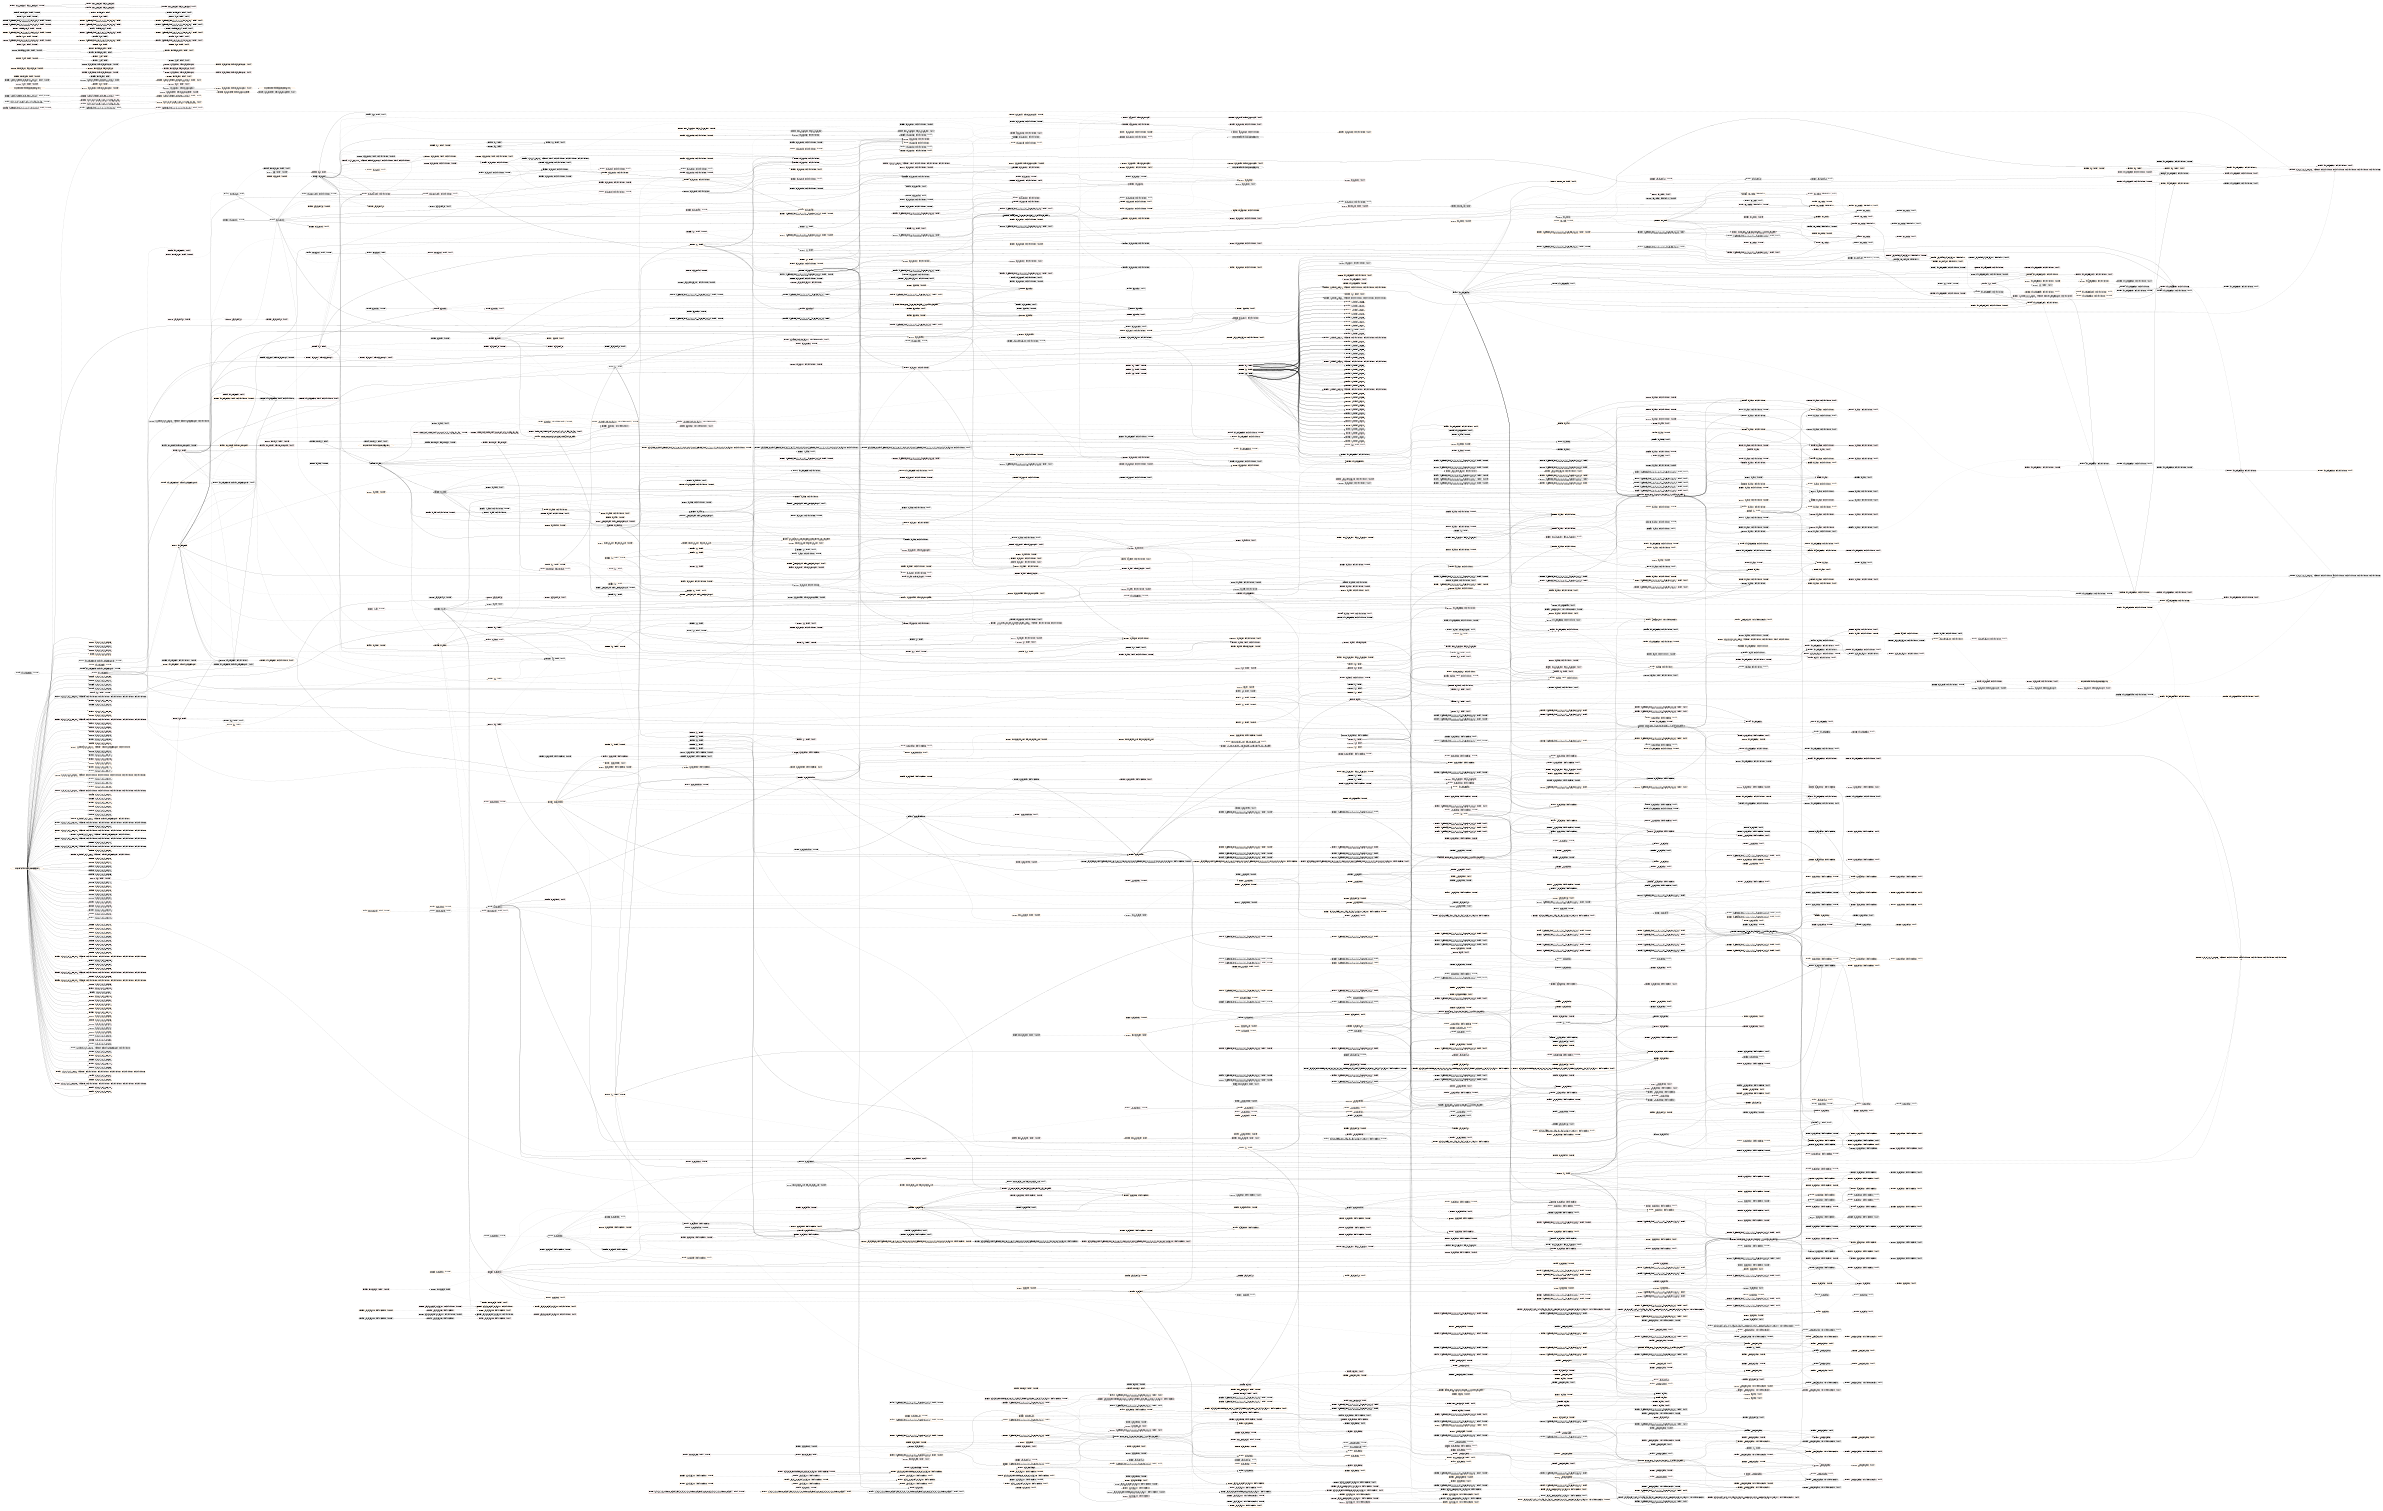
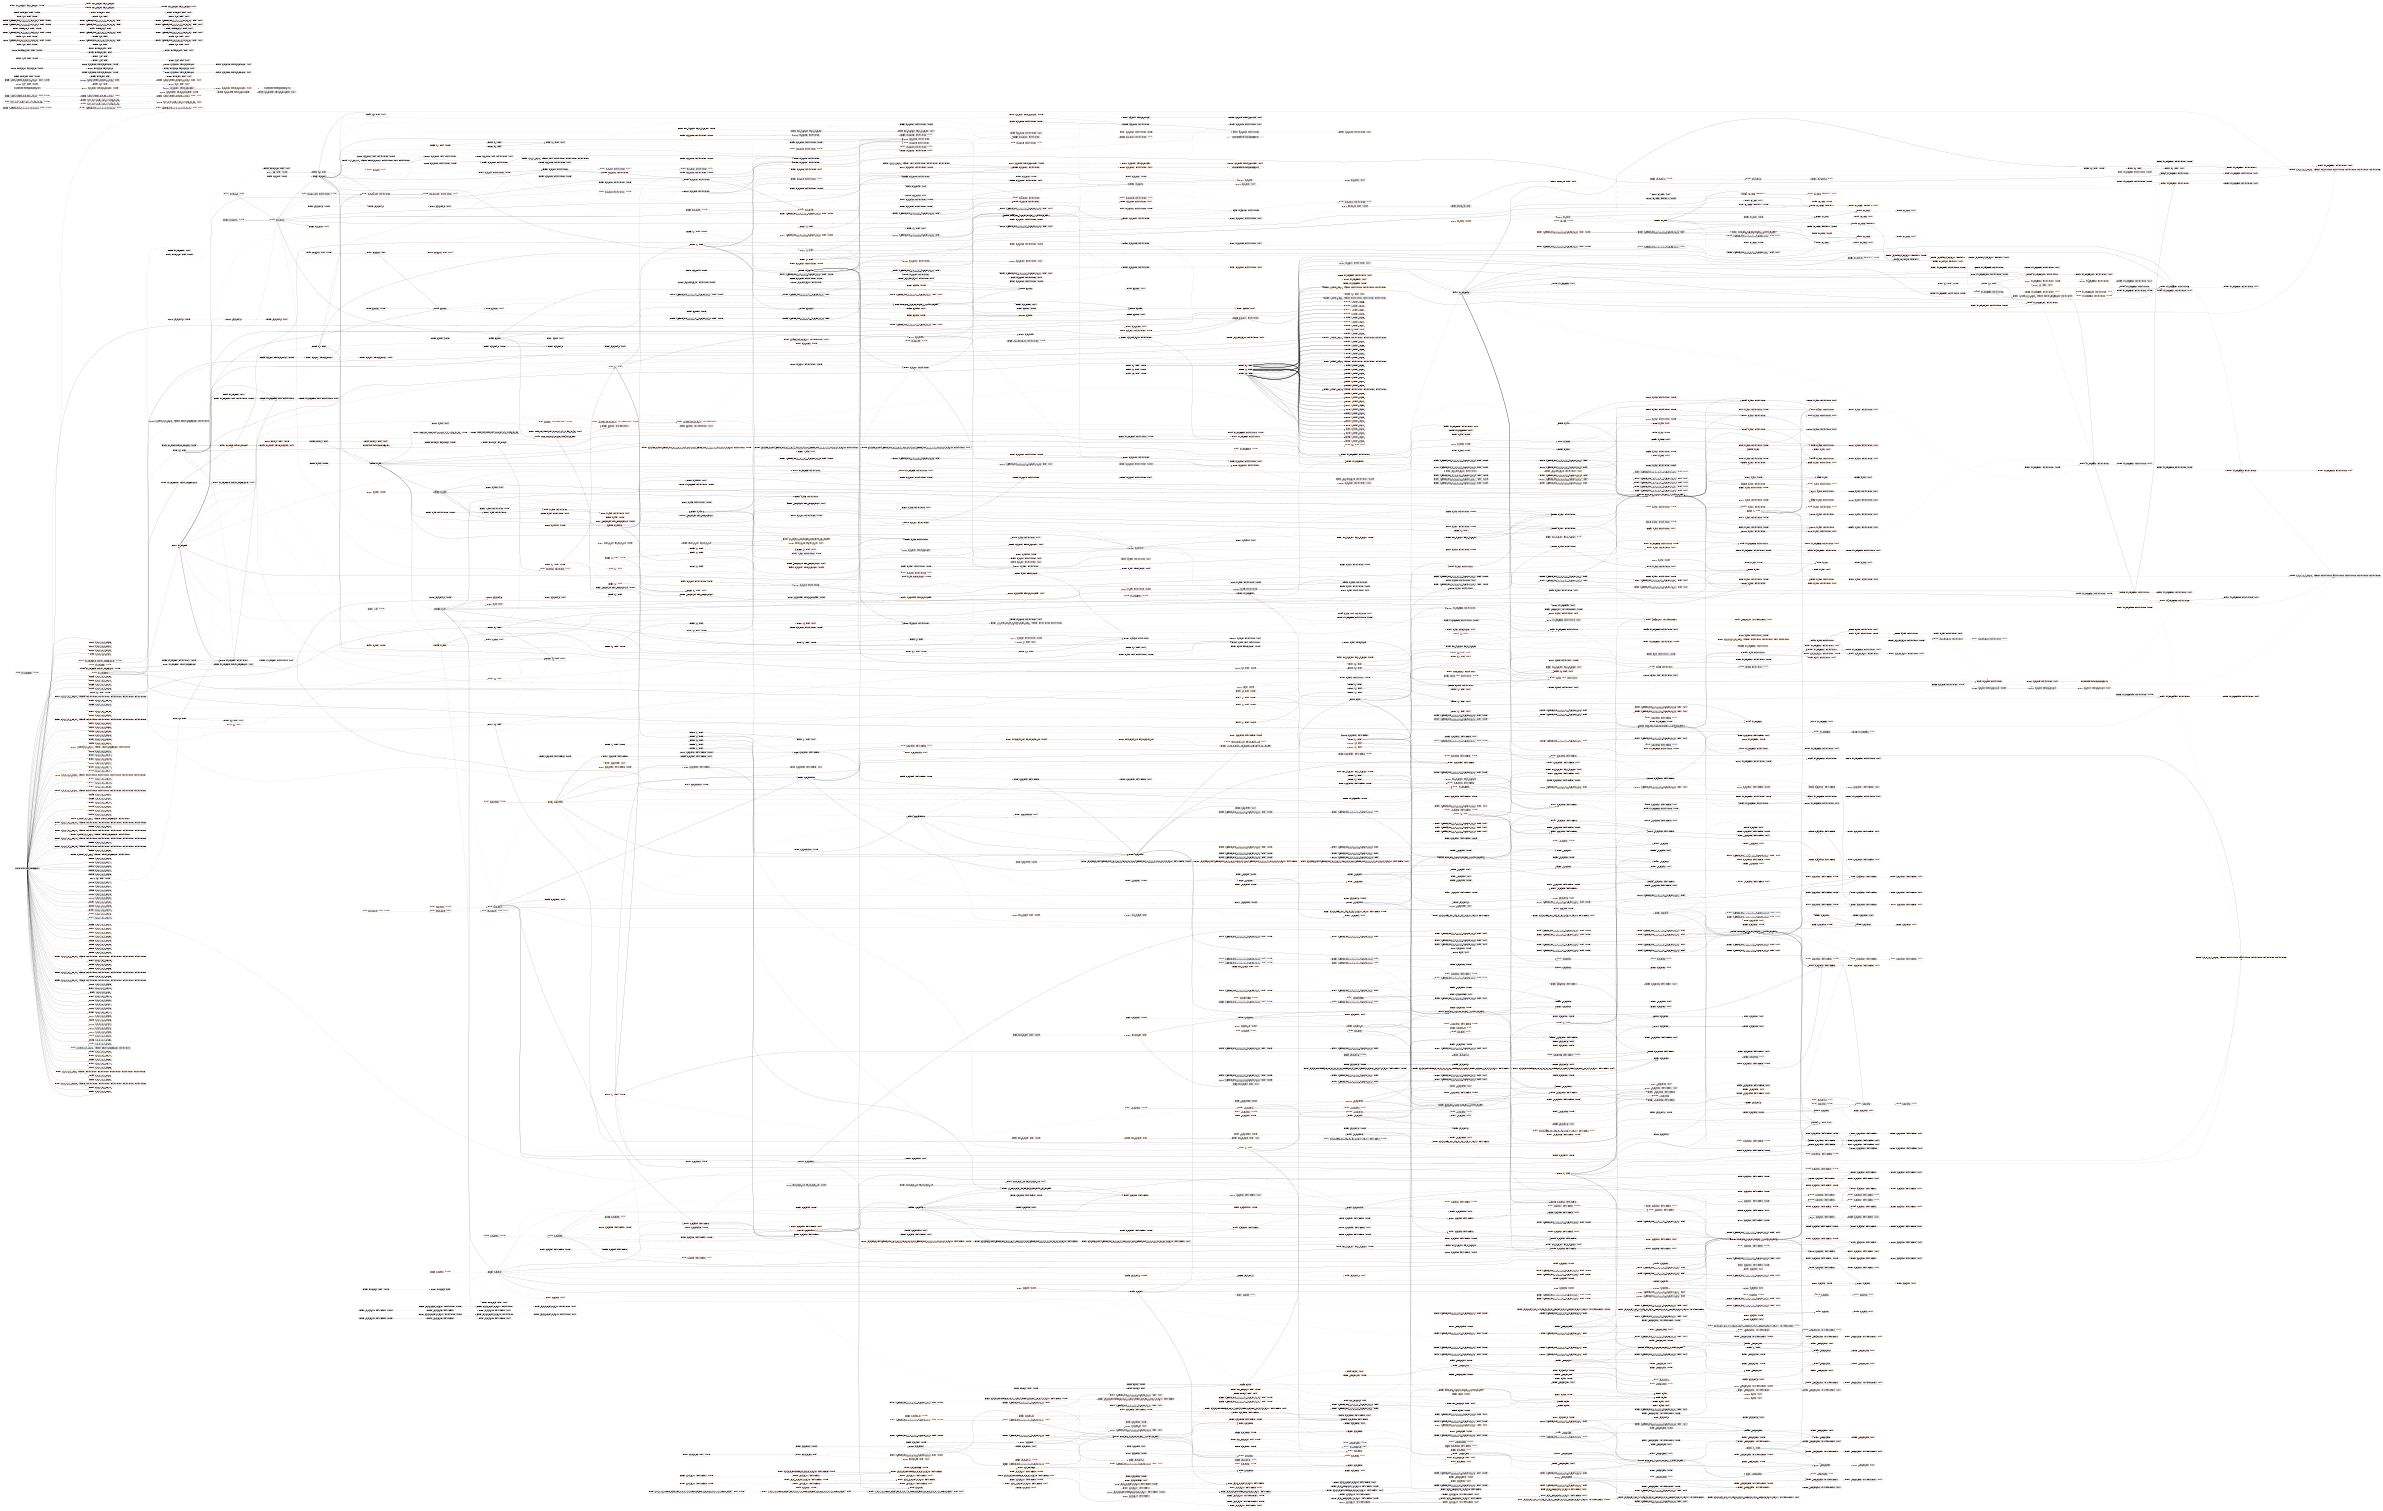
node "CE0x48f73a0": removed
